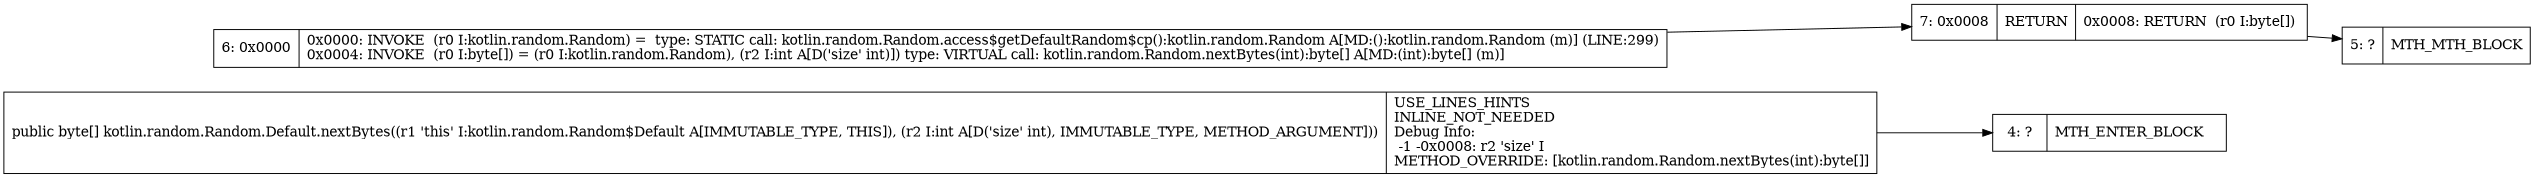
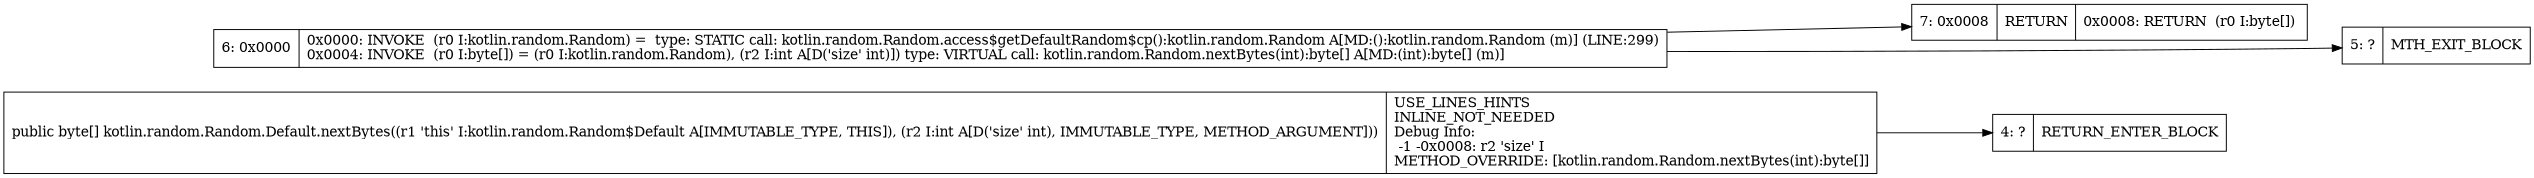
edge "7: 0x0008" -> "5: ?": now "6: 0x0000" -> "5: ?"
node "5: ?": text "MTH_MTH_BLOCK" -> "MTH_EXIT_BLOCK"
node "4: ?": text "MTH_ENTER_BLOCK" -> "RETURN_ENTER_BLOCK"
